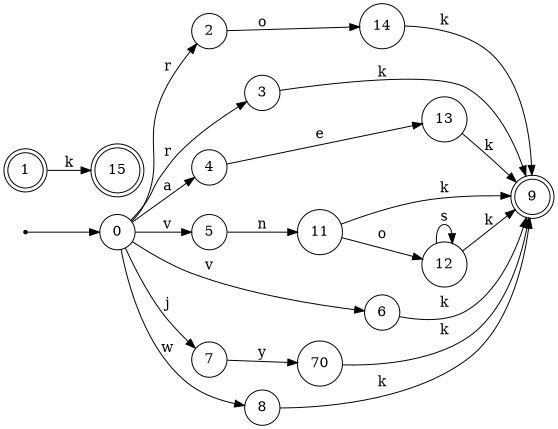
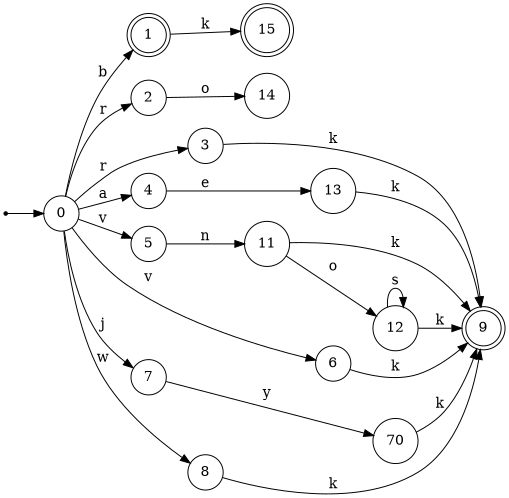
edge "14" -> "9": removed, label "k"
edge "0" -> "1": added, label "b"
